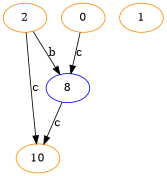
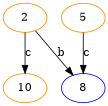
node "0": label "0" -> "5"
node "1": removed
edge "8" -> "10": removed, label "c"
